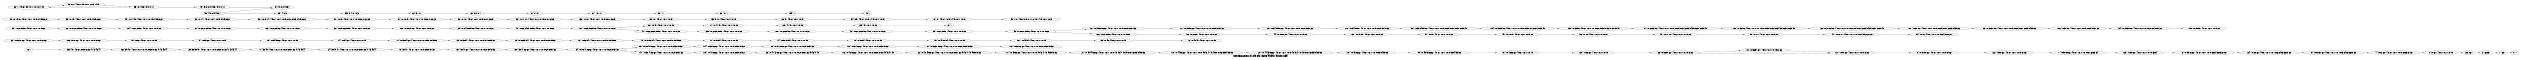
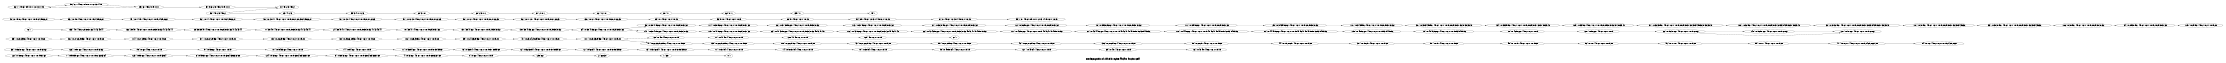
edge "43 | 10 20 21 29 56 : 4 5 6 7 16 17 18 19 28" -> "28 | 10 35 36 56 62 : 4 5 6 7 16 17 18 19 28 29 30 31 32": now "112 | 10 36 56 62 : 4 5 6 7 16 17 18 19 28 29 30 31 32" -> "28 | 10 35 36 56 62 : 4 5 6 7 16 17 18 19 28 29 30 31 32"
node "8 | 10 57 58 62 : 4 5 6 7 16 17 18 19 61 62": removed
